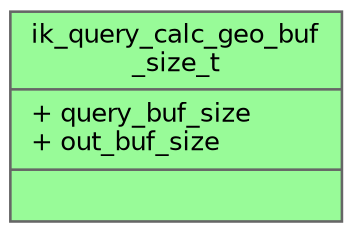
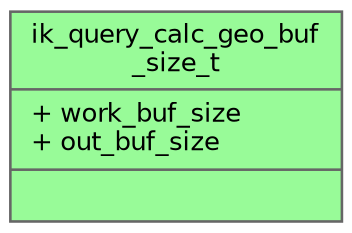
node "ik_query_calc_geo_buf": text "+ query_buf_size" -> "+ work_buf_size"
